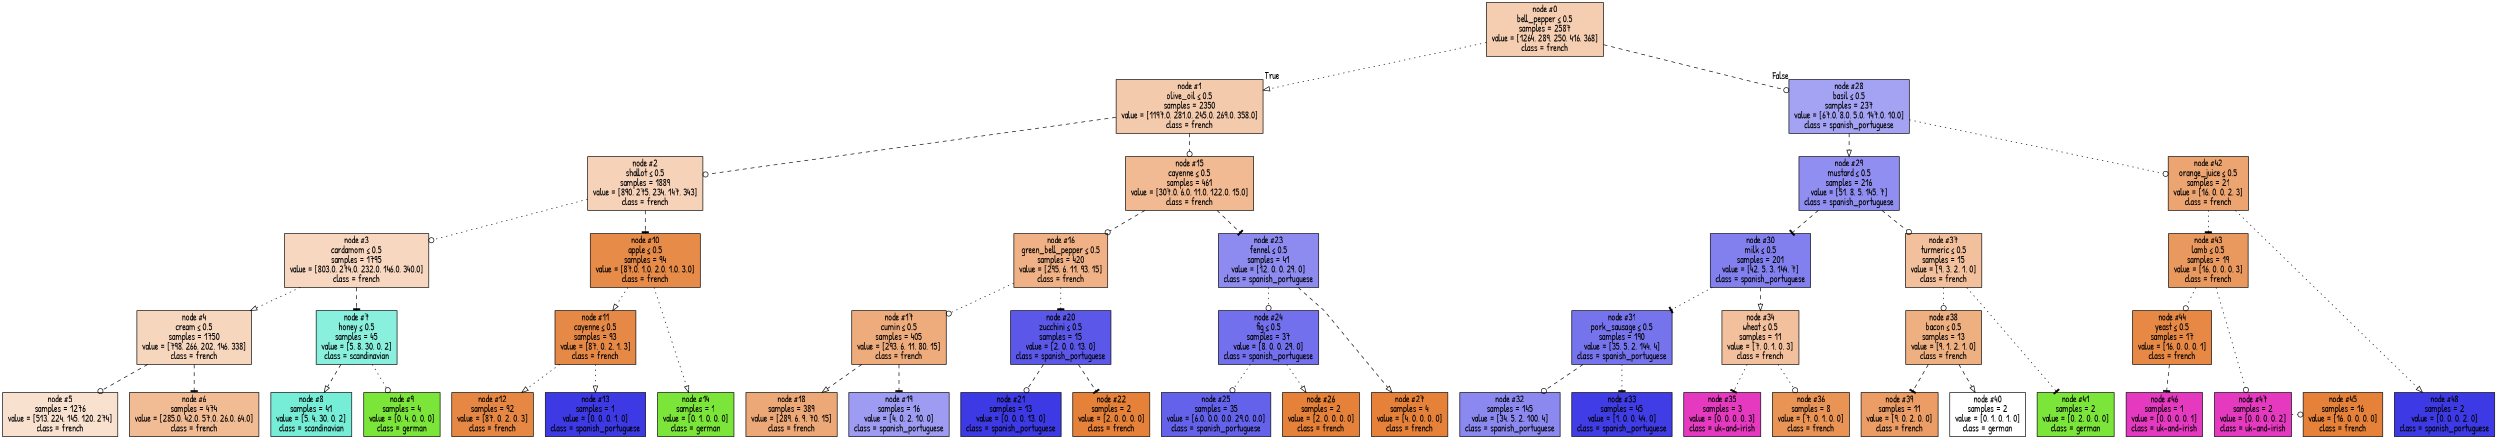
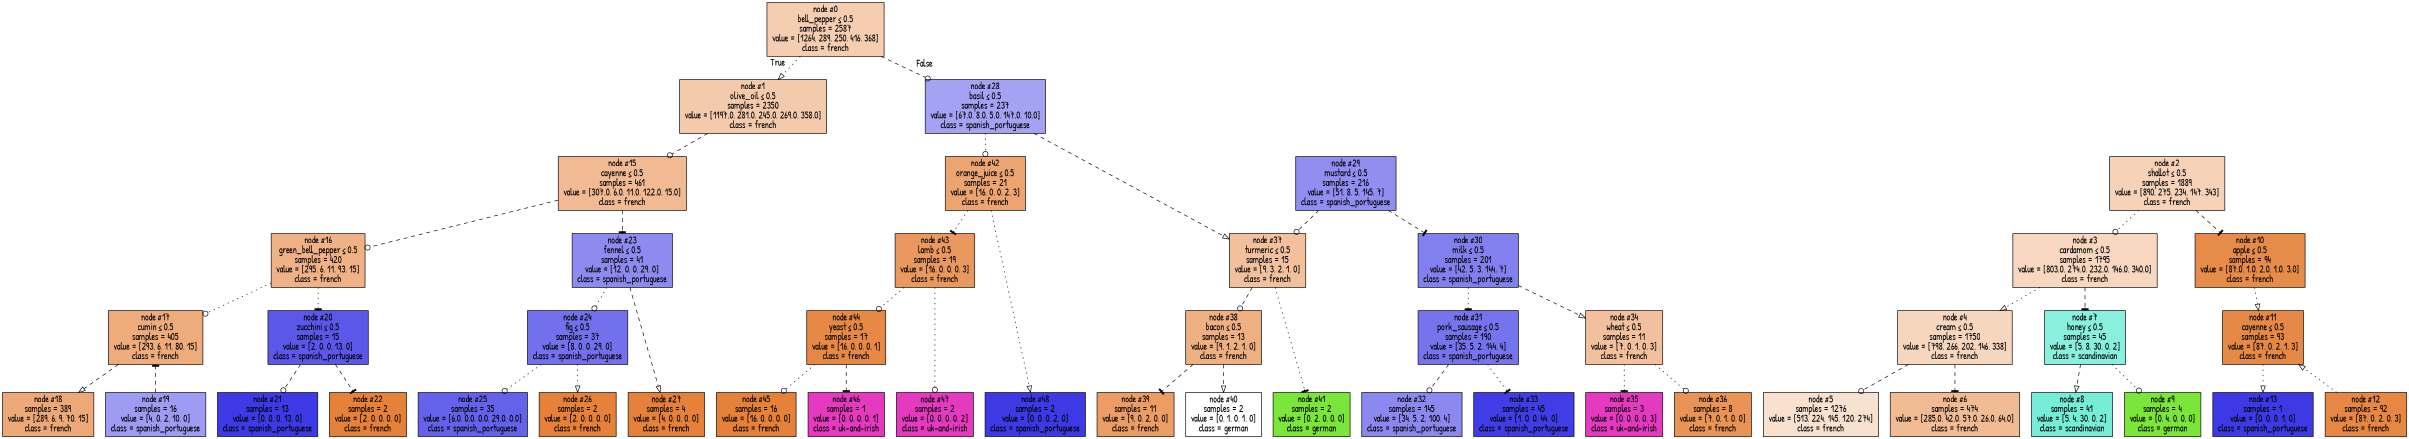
edge "node #28" -> "node #29": now "node #28" -> "node #37"
edge "node #1" -> "node #2": removed
edge "node #37" -> "node #38": style dotted -> dashed
edge "node #11" -> "node #12": reversed
edge "node #17" -> "node #19": reversed
node "node #14": removed
edge "node #47" -> "node #45": now "node #44" -> "node #45"
